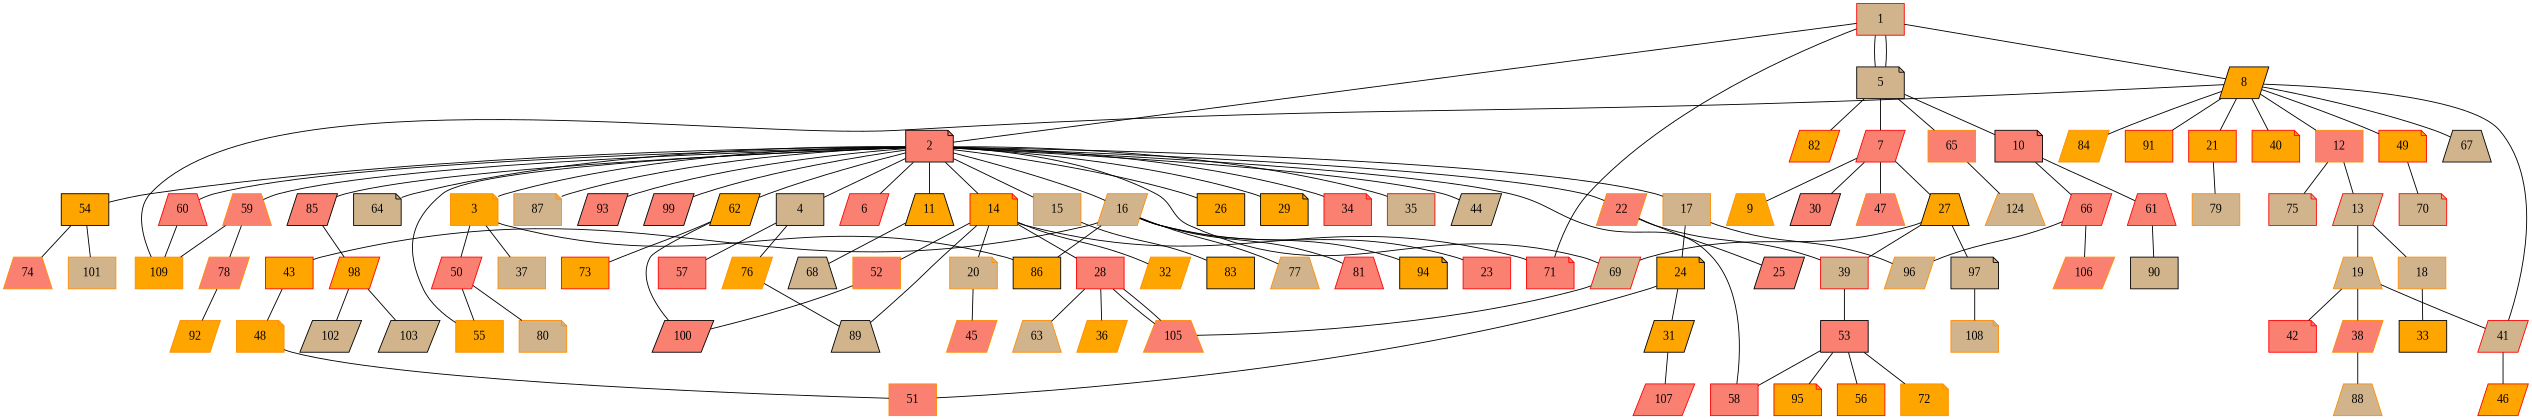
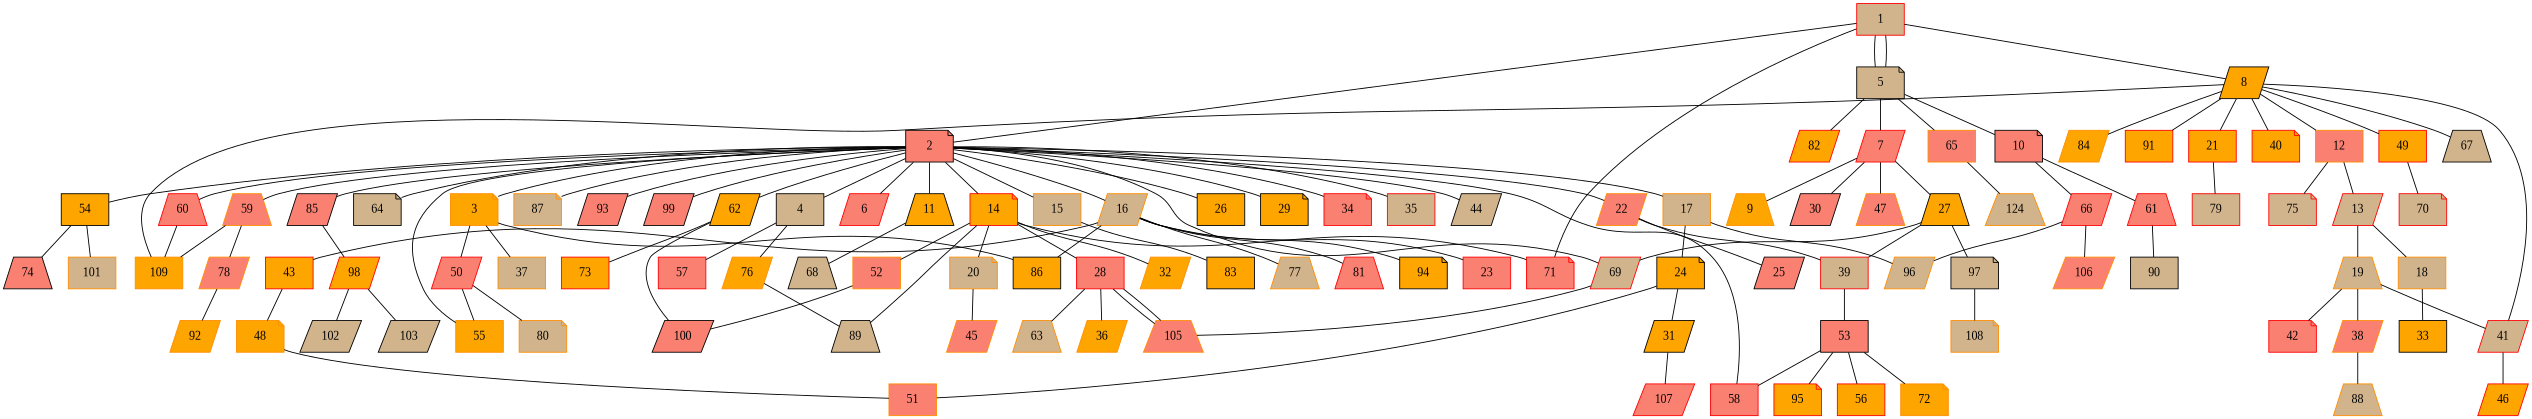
node "49": shape note -> box
node "79": color darkorange -> red
node "74": color darkorange -> black
